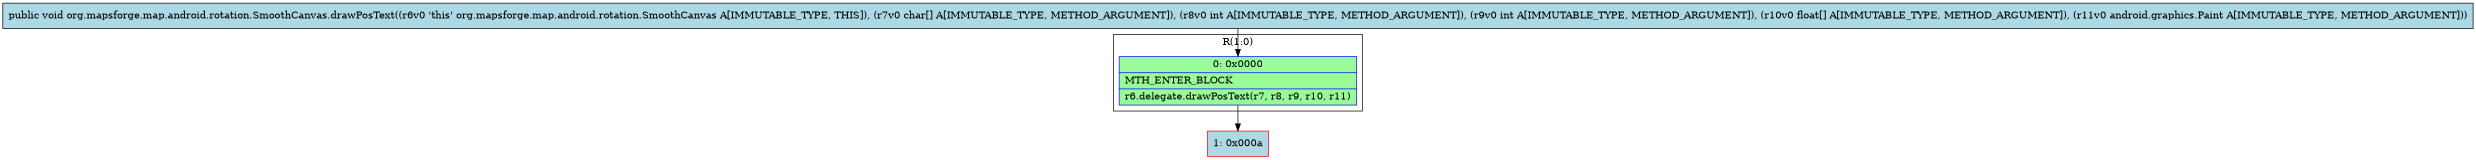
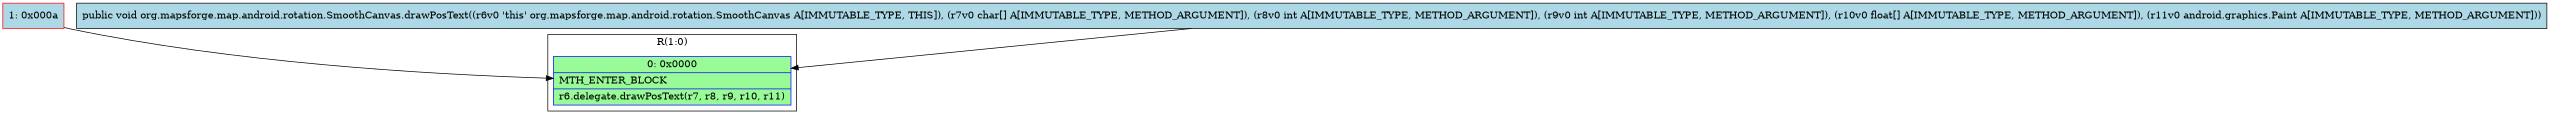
edge "0: 0x0000" -> "1: 0x000a": reversed
